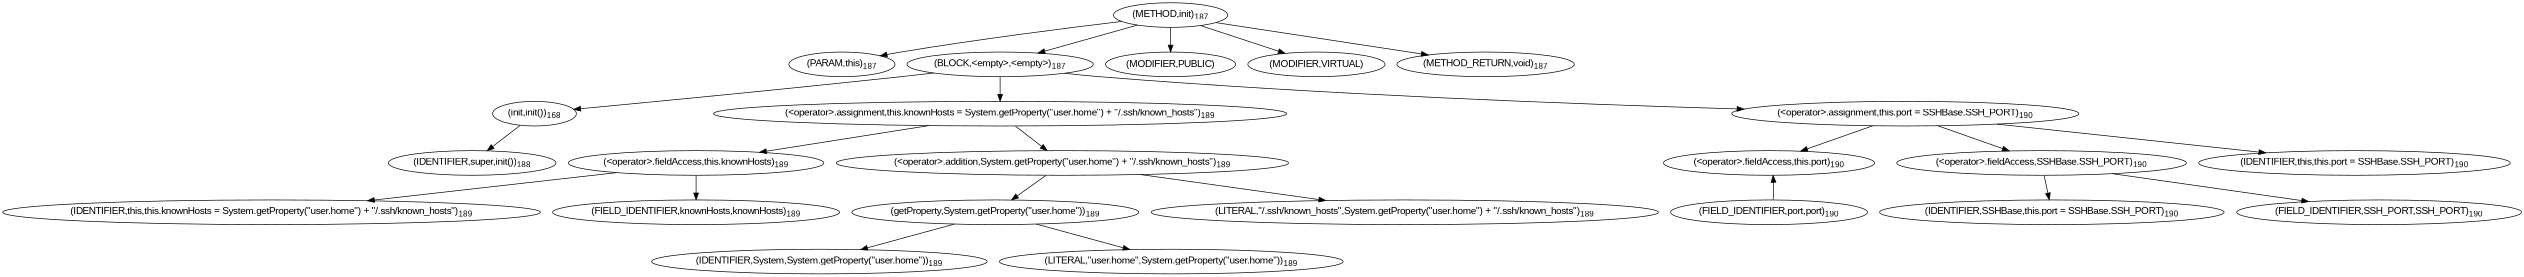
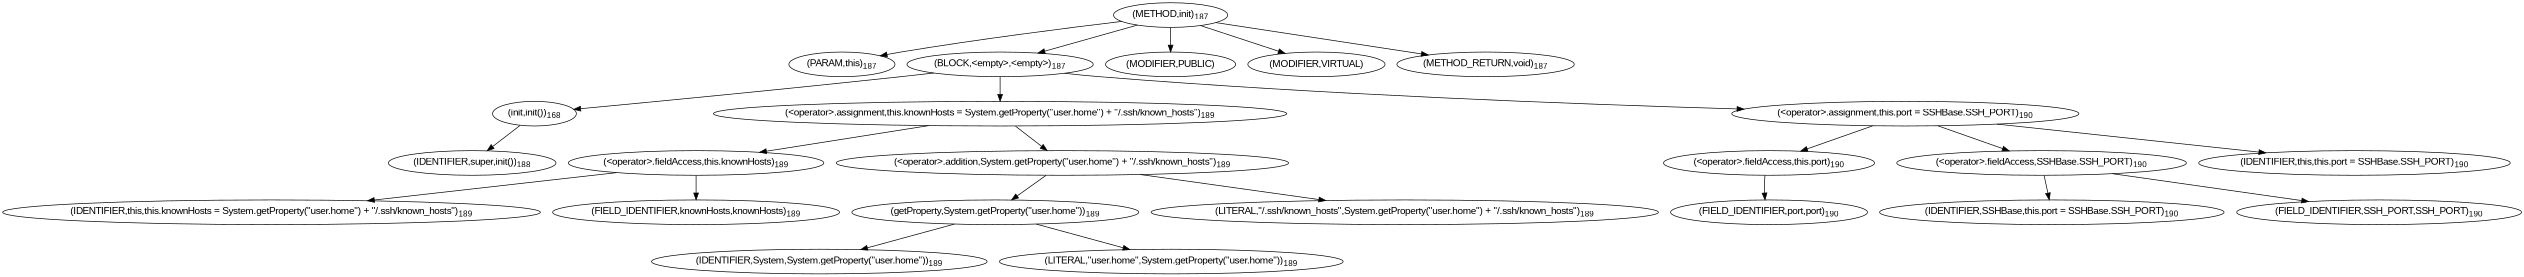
edge "(FIELD_IDENTIFIER,port,port)" -> "(<operator>.fieldAccess,this.port)": reversed
